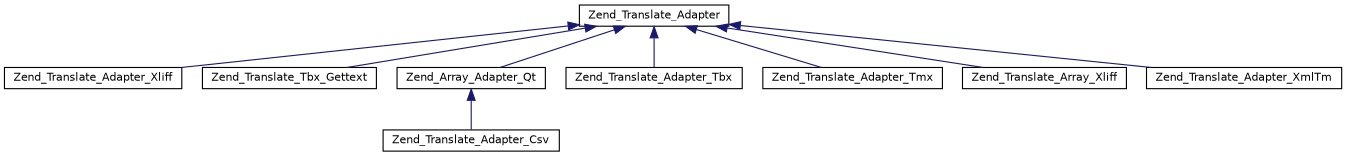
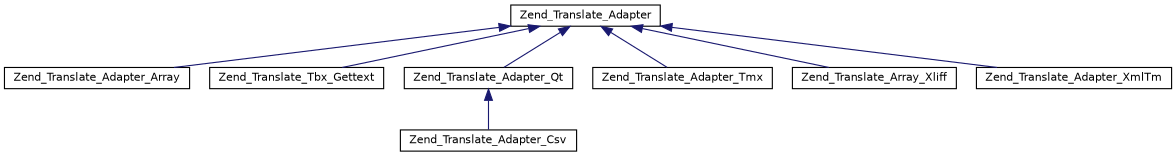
node "Zend_Translate_Adapter_Xliff": label "Zend_Translate_Adapter_Xliff" -> "Zend_Translate_Adapter_Array"
node "Zend_Array_Adapter_Qt": label "Zend_Array_Adapter_Qt" -> "Zend_Translate_Adapter_Qt"
node "Zend_Translate_Adapter_Tbx": removed
